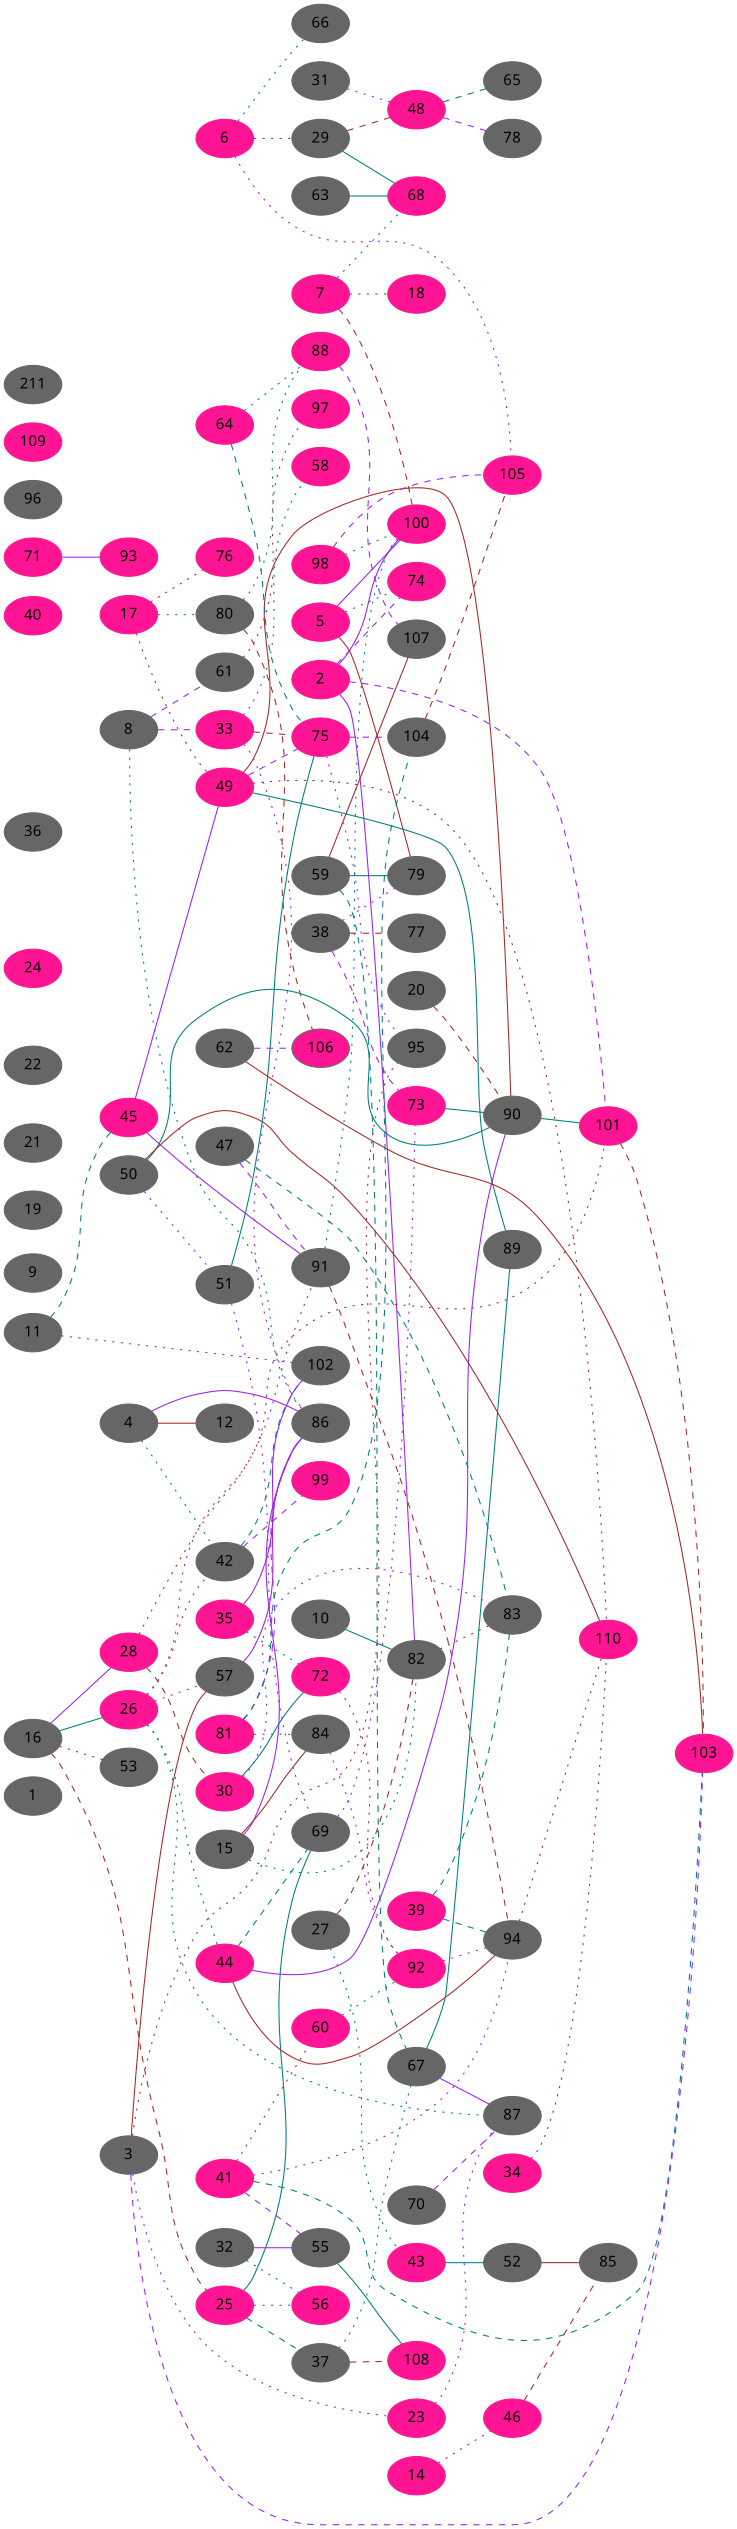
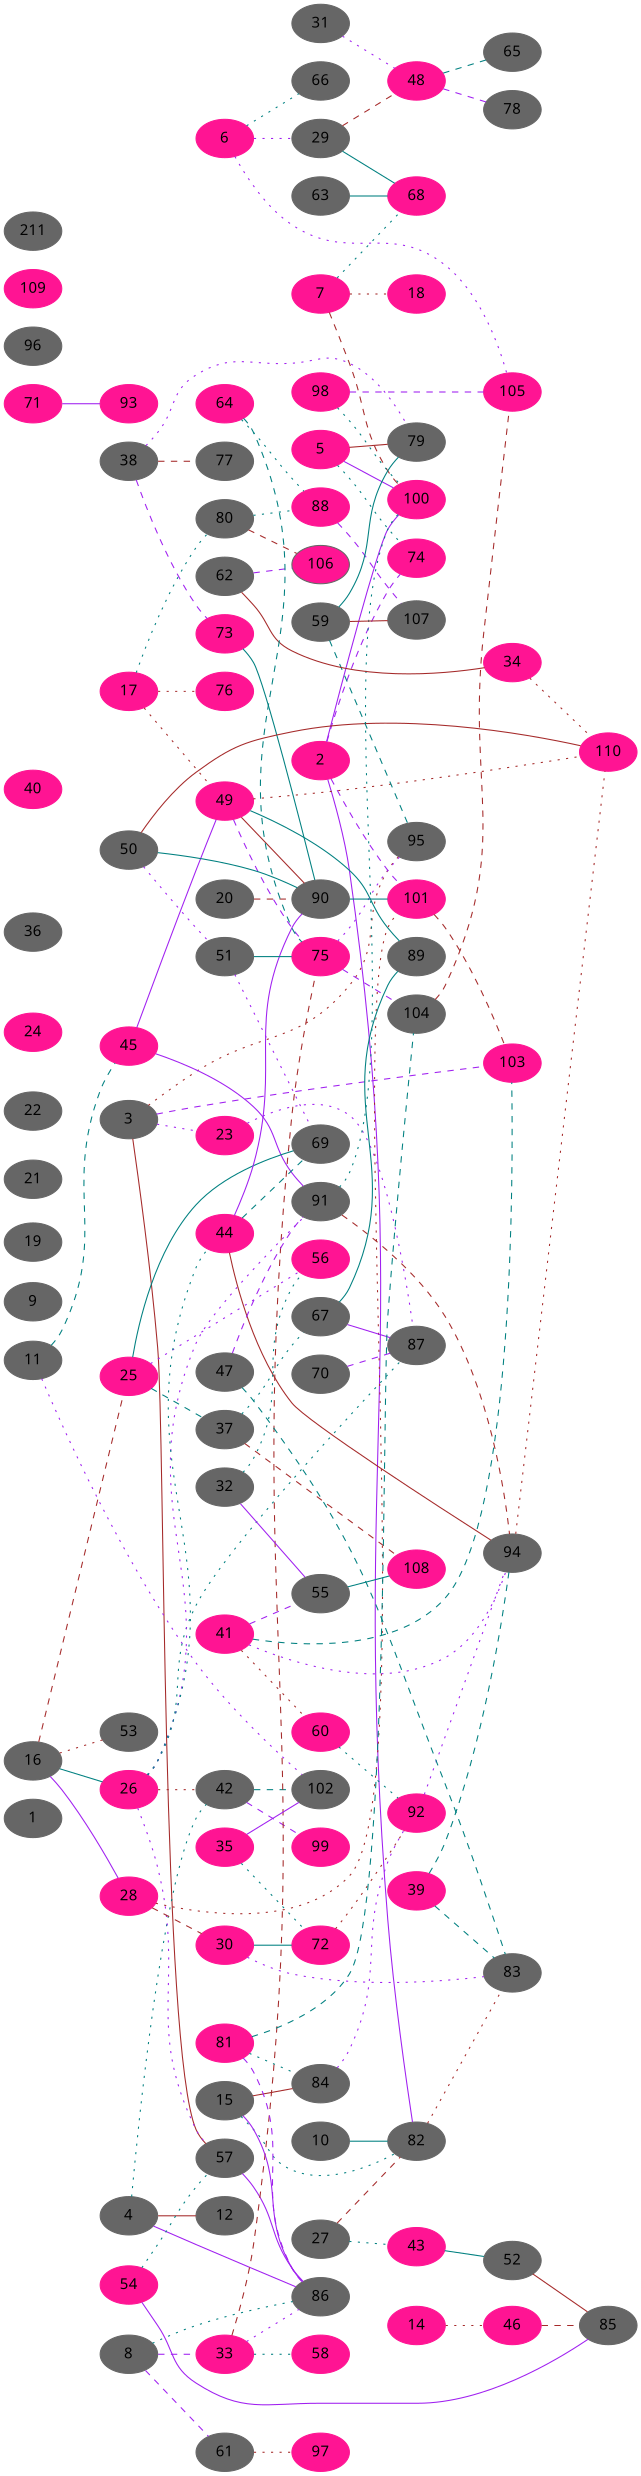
edge "62" -- "103": now "62" -- "34"
edge "59" -- "67": now "59" -- "95"
edge "73" -- "69": removed
node "54": added
